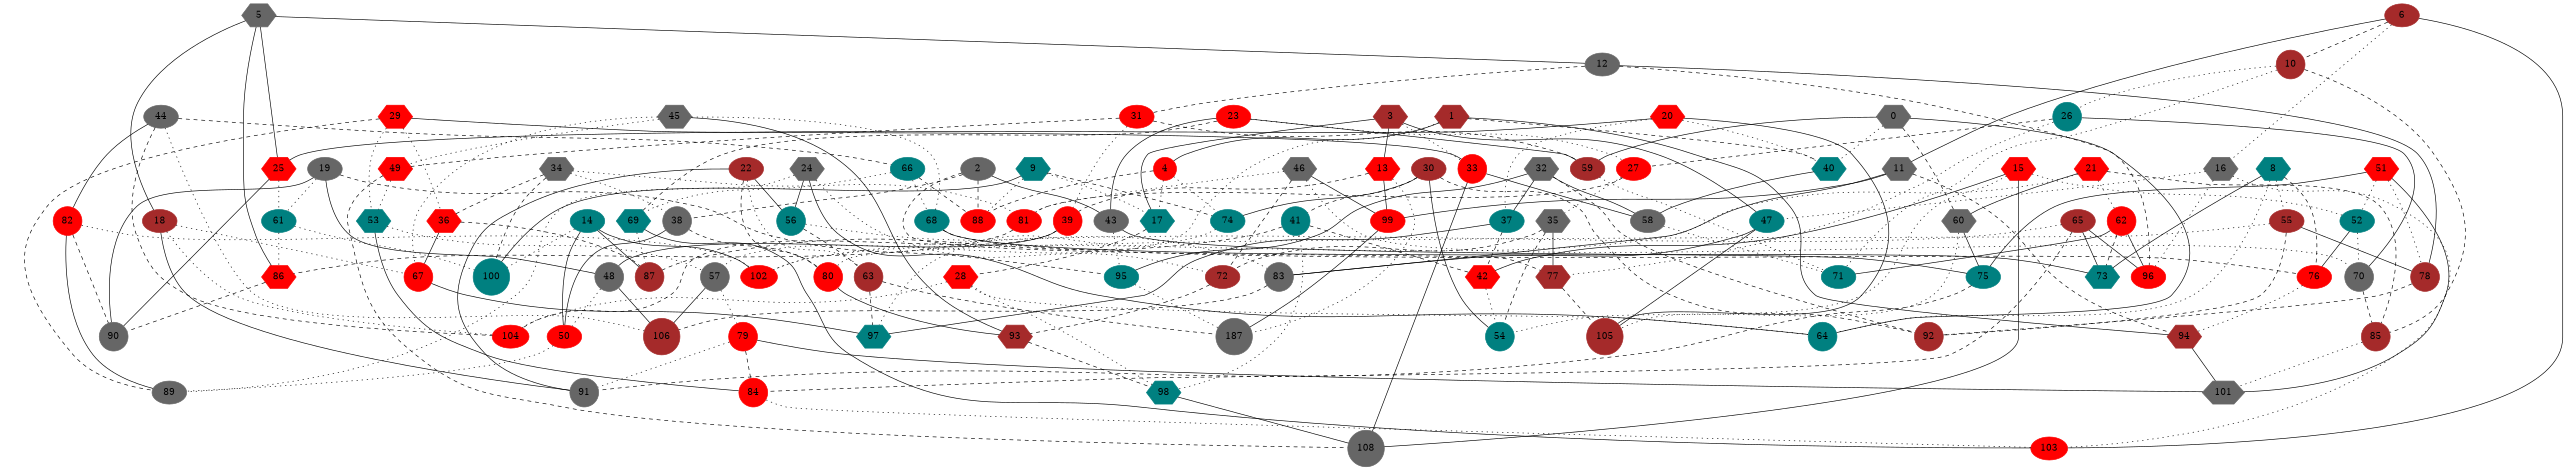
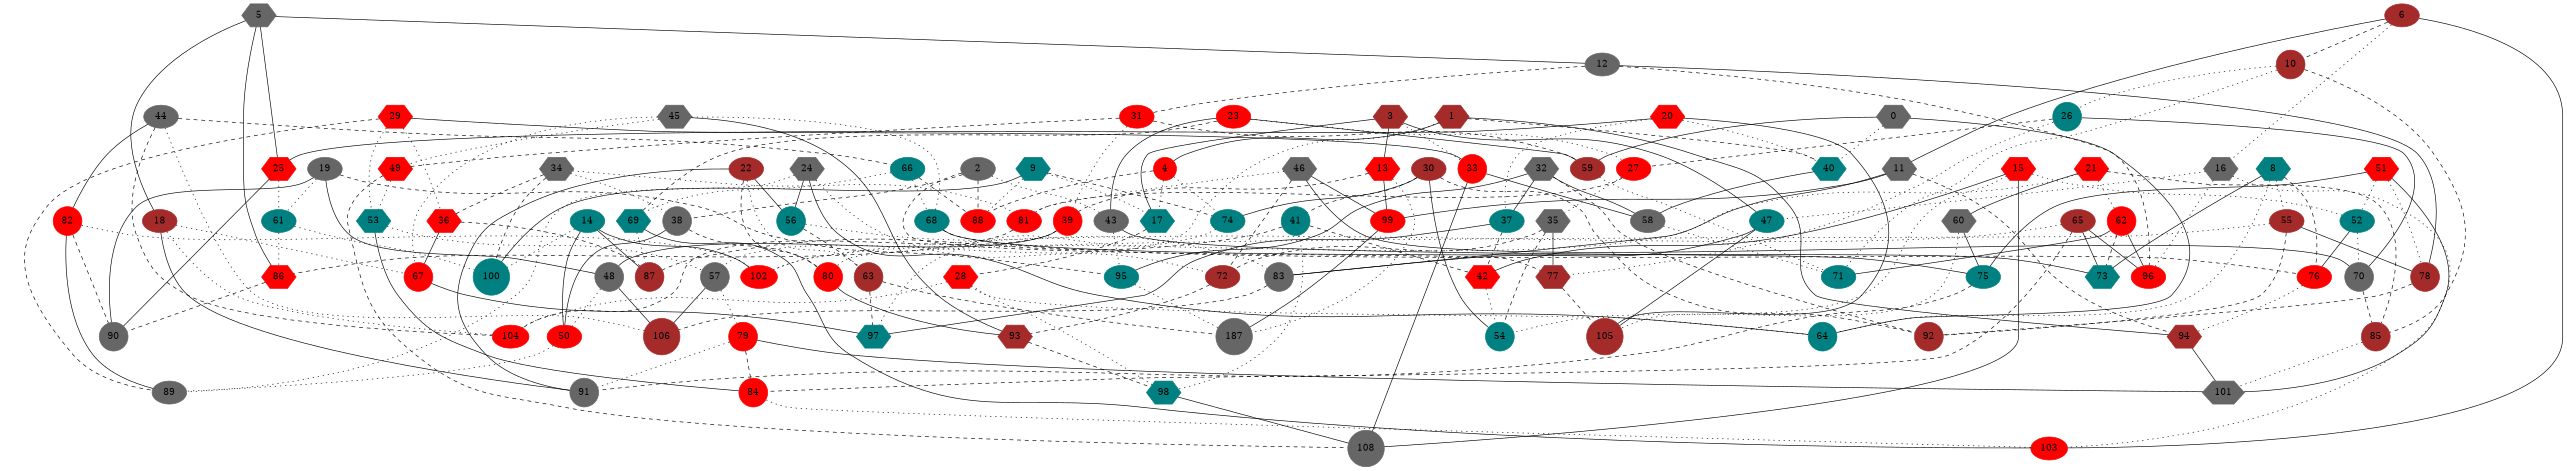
edge "0" -- "60": removed
edge "2" -- "43": style solid -> dotted
edge "46" -- "70": style dotted -> solid
